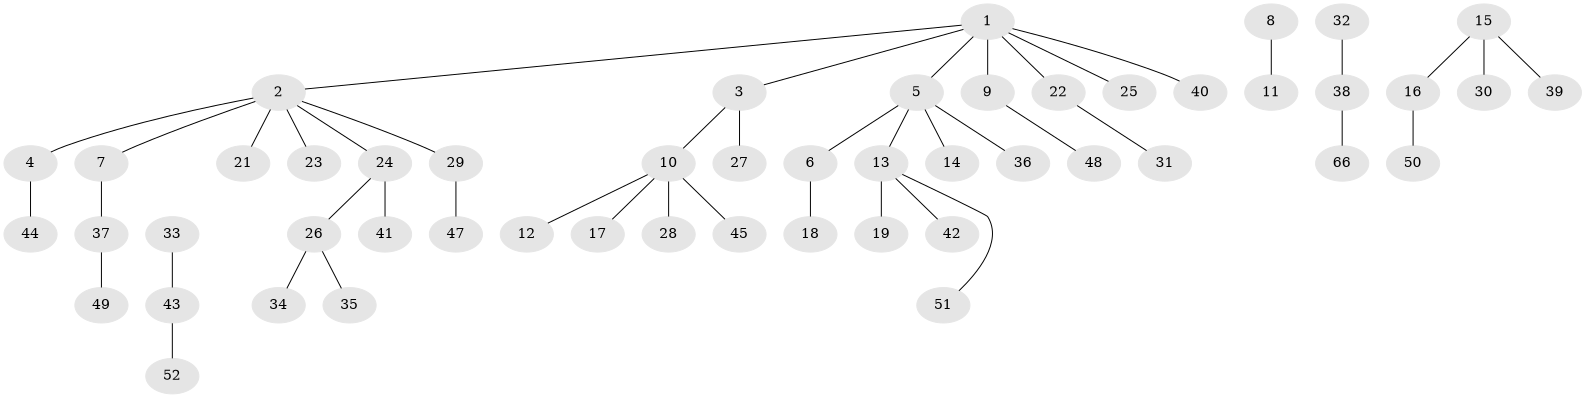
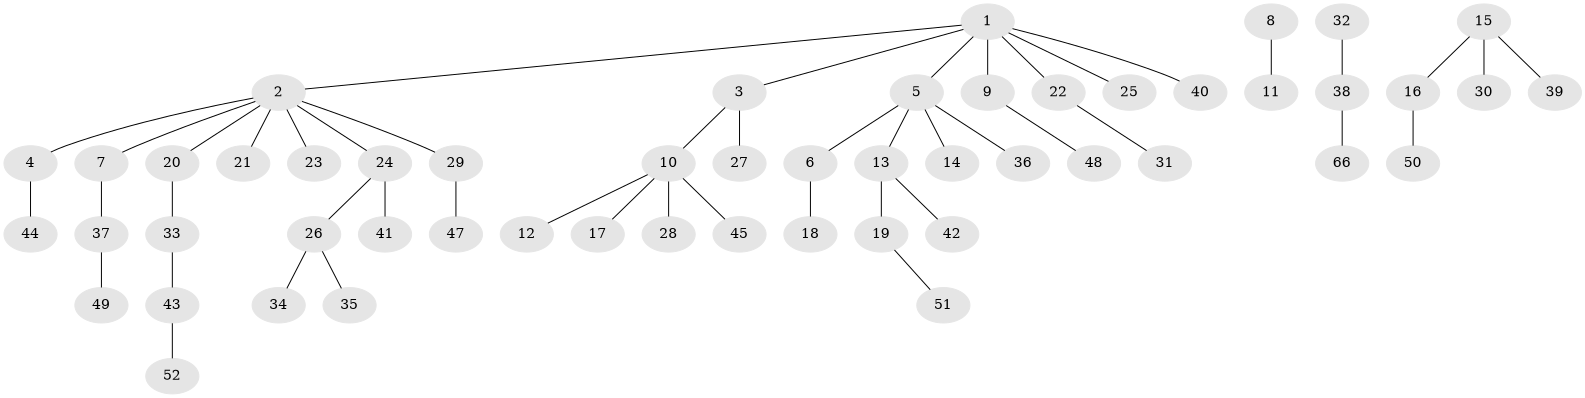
node "20": added
edge "13" -- "51": now "19" -- "51"
